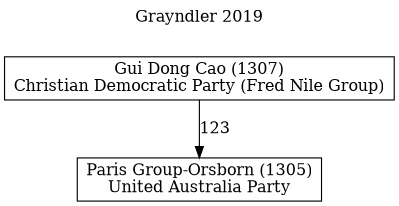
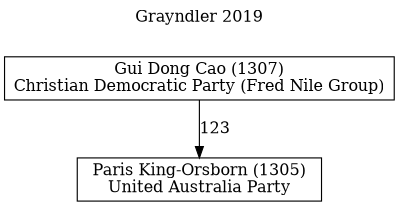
node "Paris Group-Orsborn (1305) United Australia Party": label "Paris Group-Orsborn (1305) United Australia Party" -> "Paris King-Orsborn (1305) United Australia Party"
